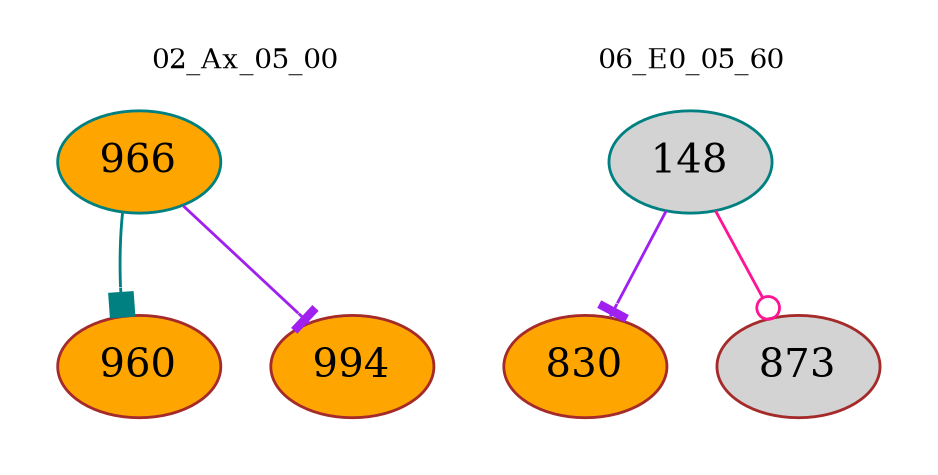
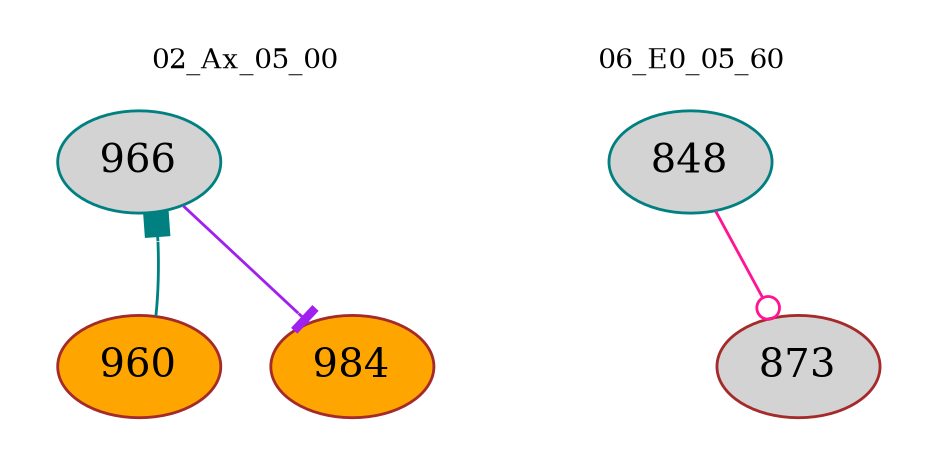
node "966": fillcolor orange -> lightgrey
node "148": label "148" -> "848"
edge "966" -> "960": reversed
node "994": label "994" -> "984"
node "830": removed
